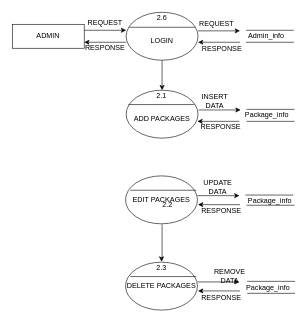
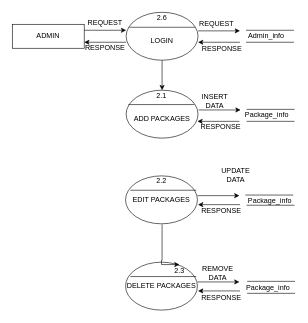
node "UPDATE DATA": moved (218, 188) -> (236, 176)
node "2.2": moved (168, 206) -> (162, 182)
node "2.3": moved (162, 268) -> (180, 271)
node "REMOVE DATA": moved (230, 277) -> (218, 274)
